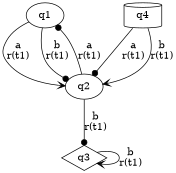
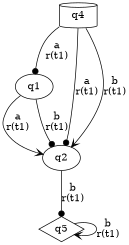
edge "q2" -> "q1": now "q4" -> "q1"
node "q3": label "q3" -> "q5"
